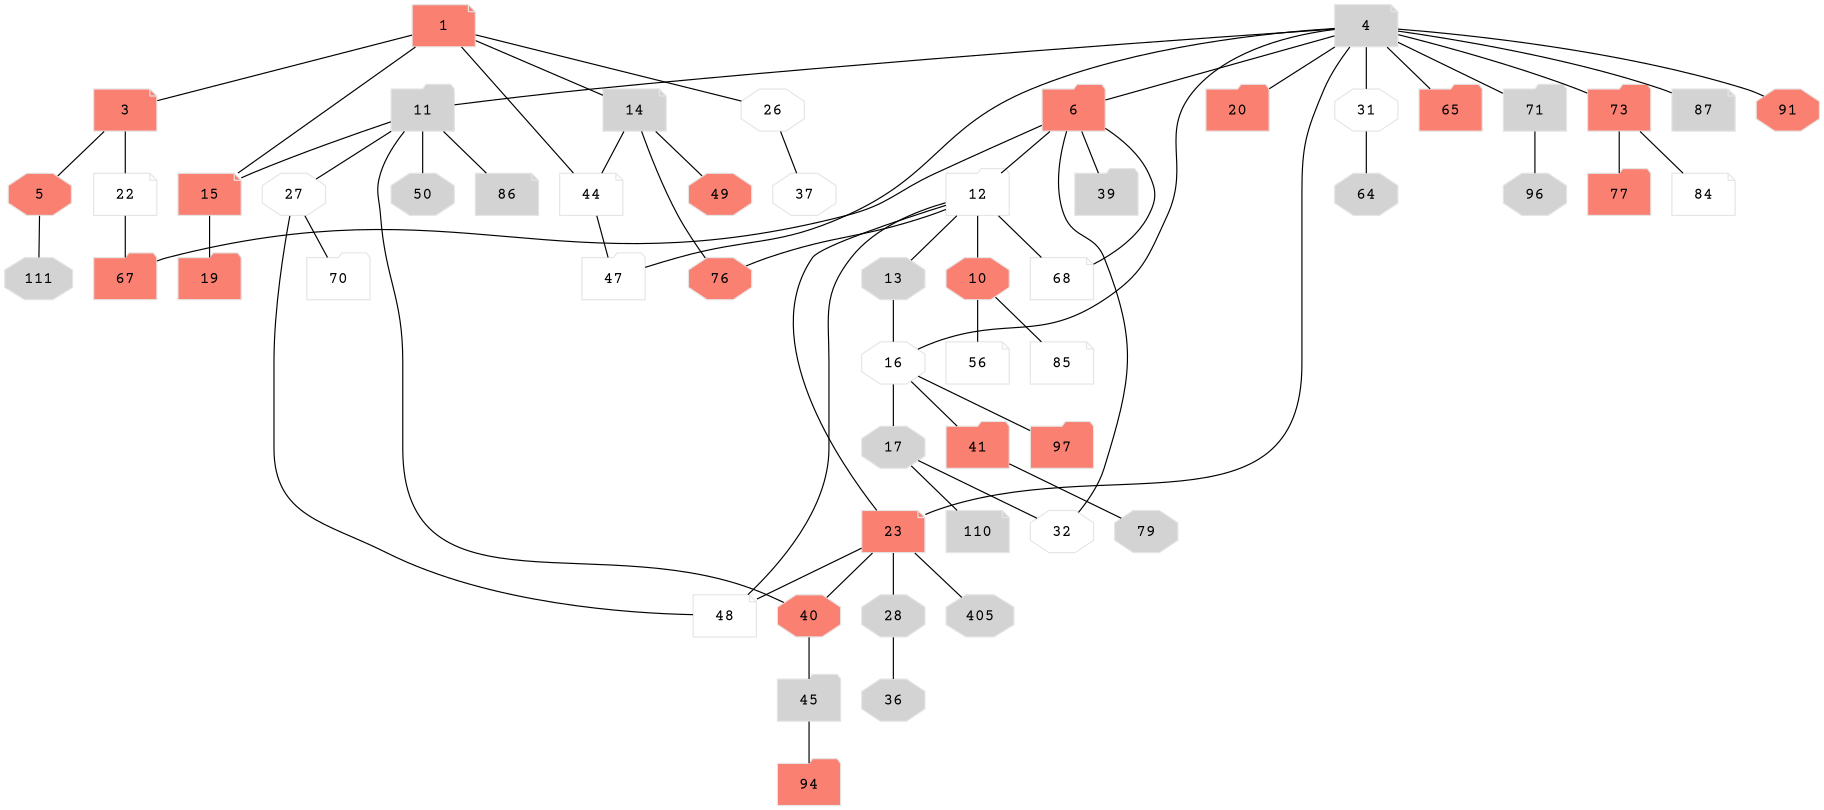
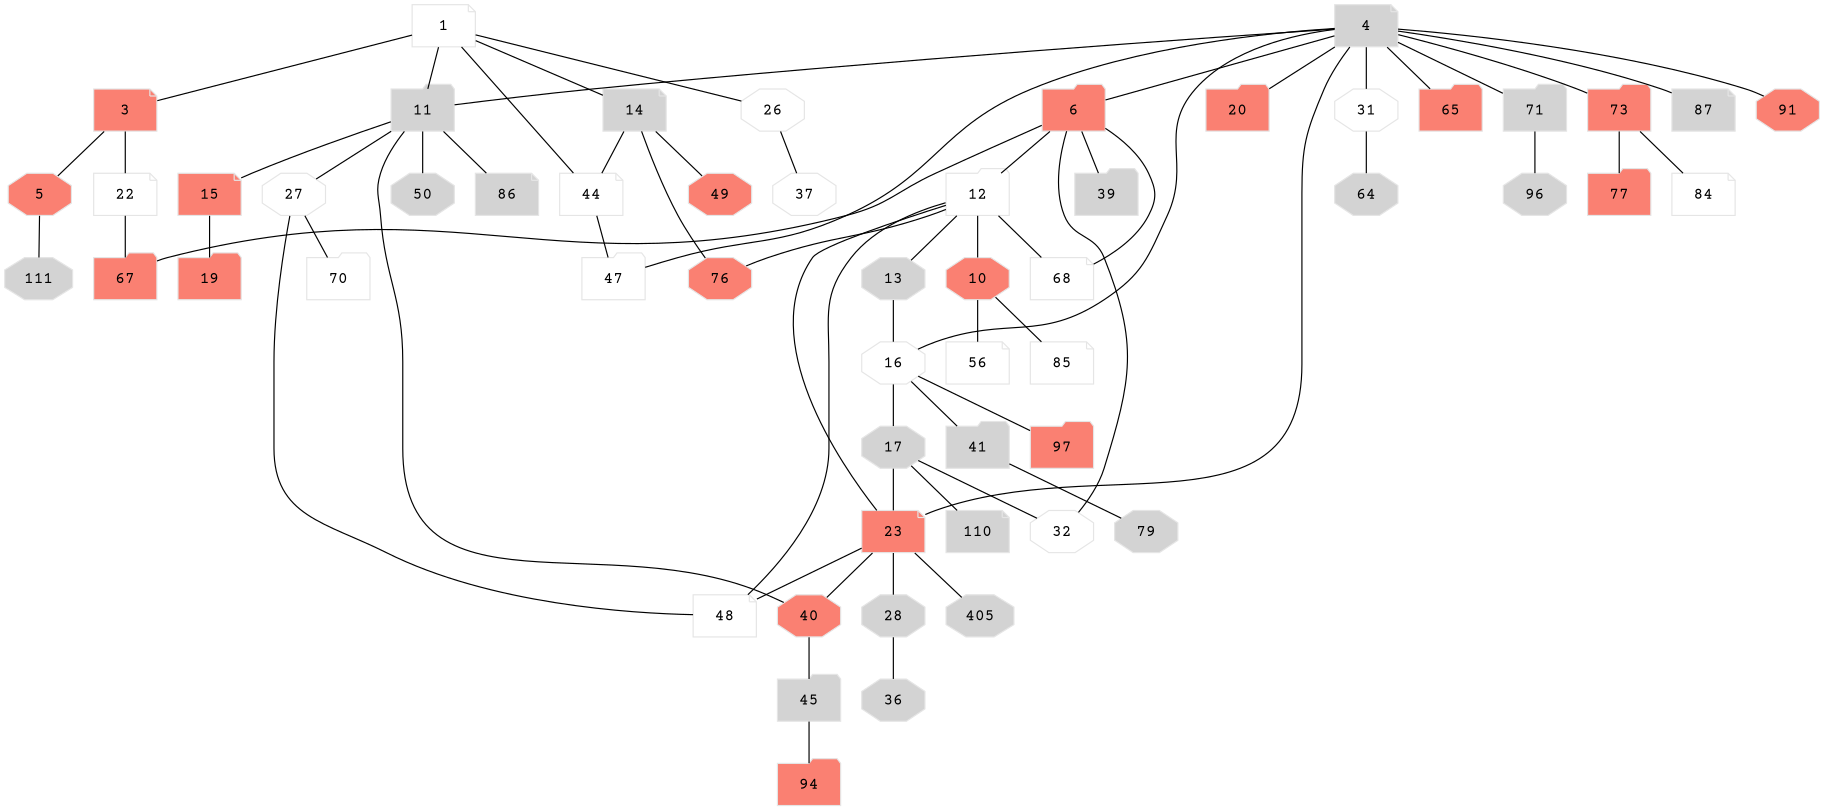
node "1": fillcolor salmon -> white
edge "1" -- "15": now "1" -- "11"
node "41": fillcolor salmon -> lightgrey
edge "17" -- "23": added
